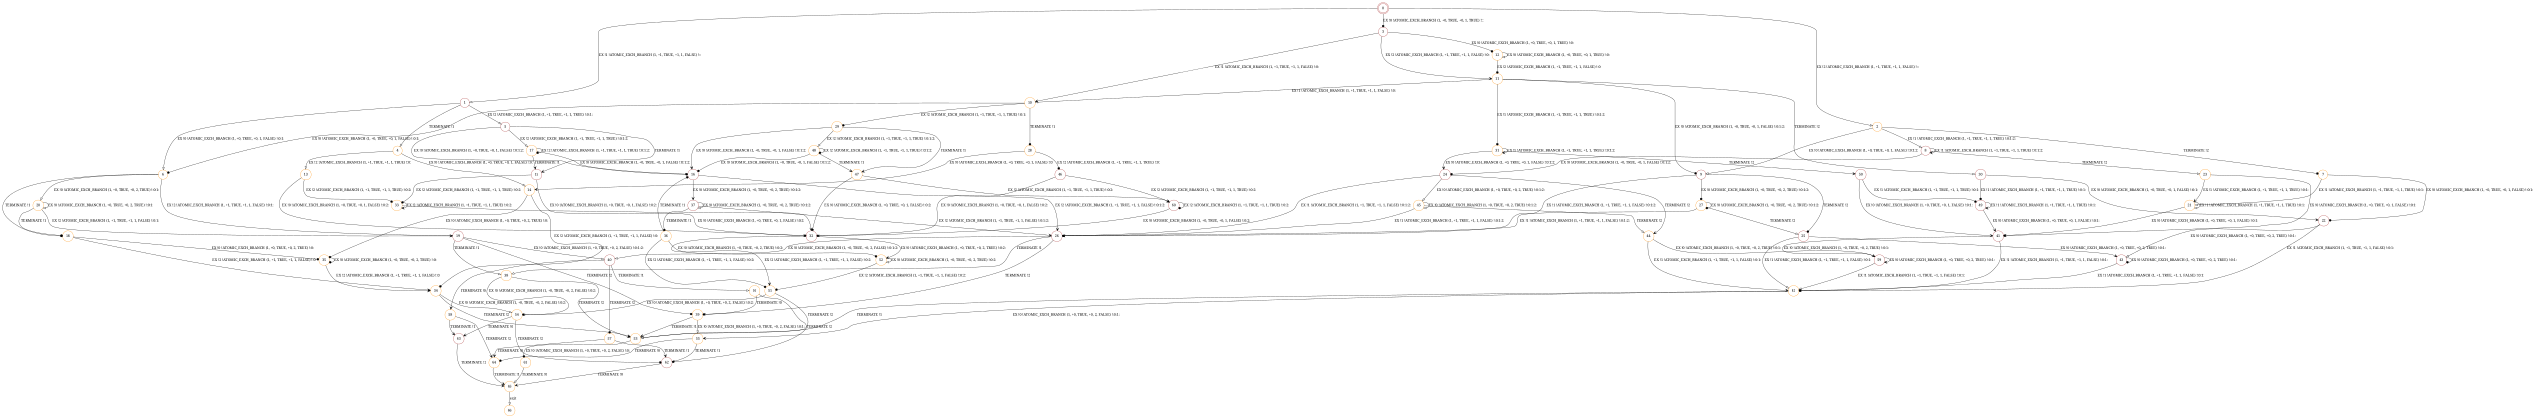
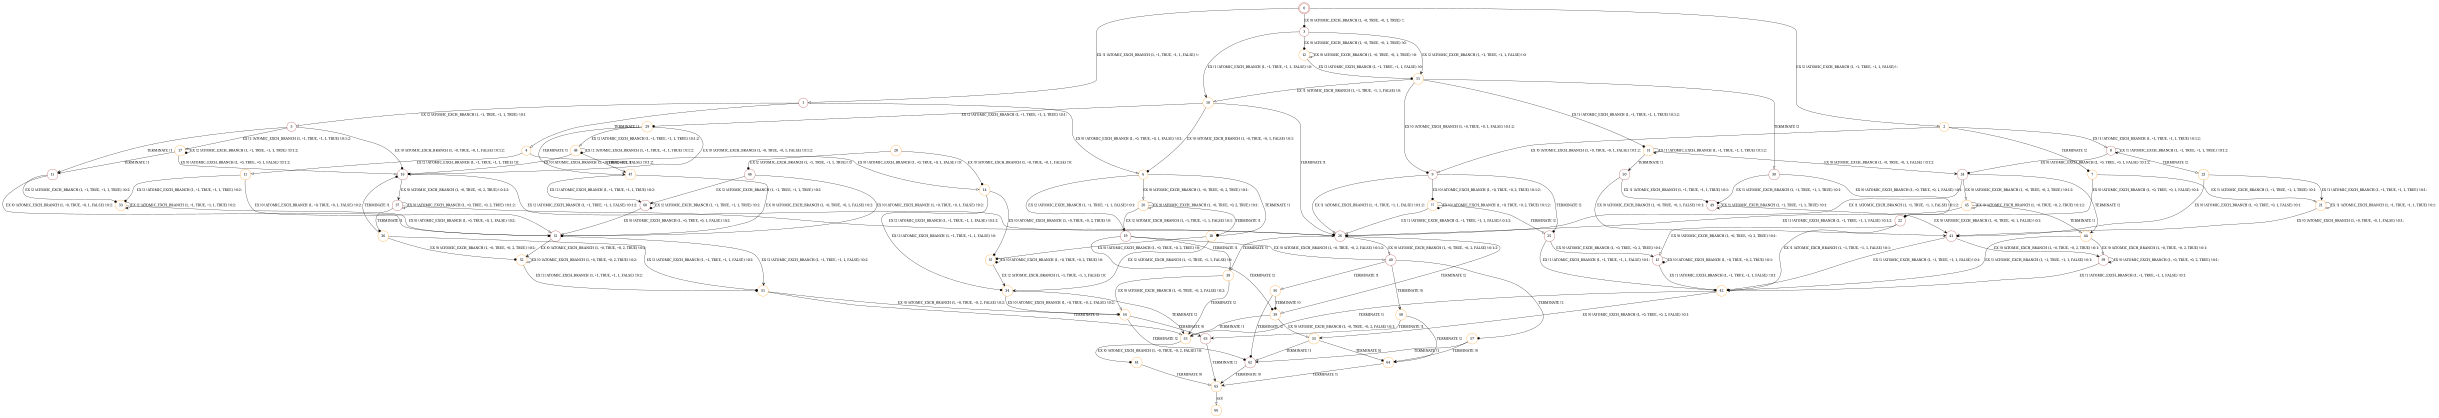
edge "10" -> "28": now "10" -> "26"
edge "28" -> "14": arrowhead vee -> dot
